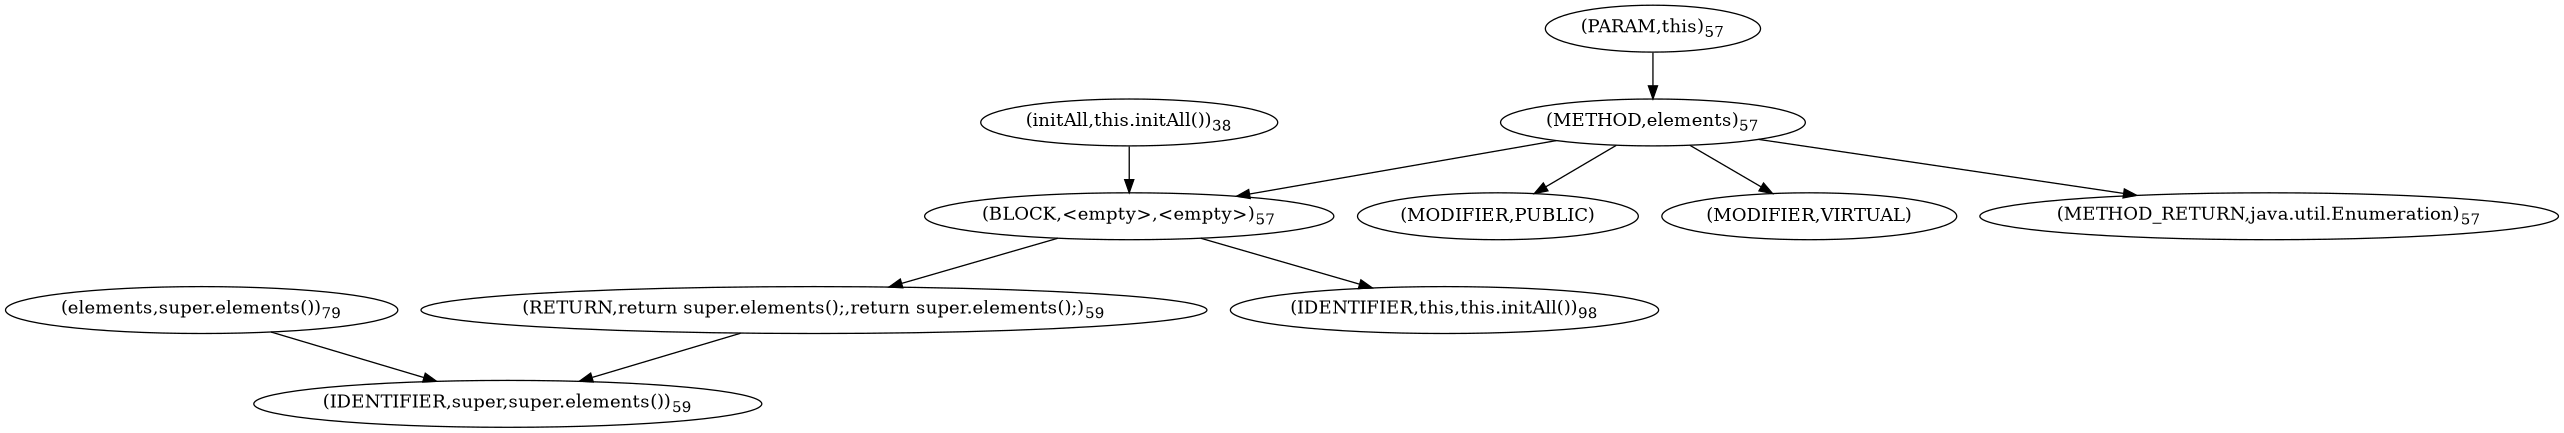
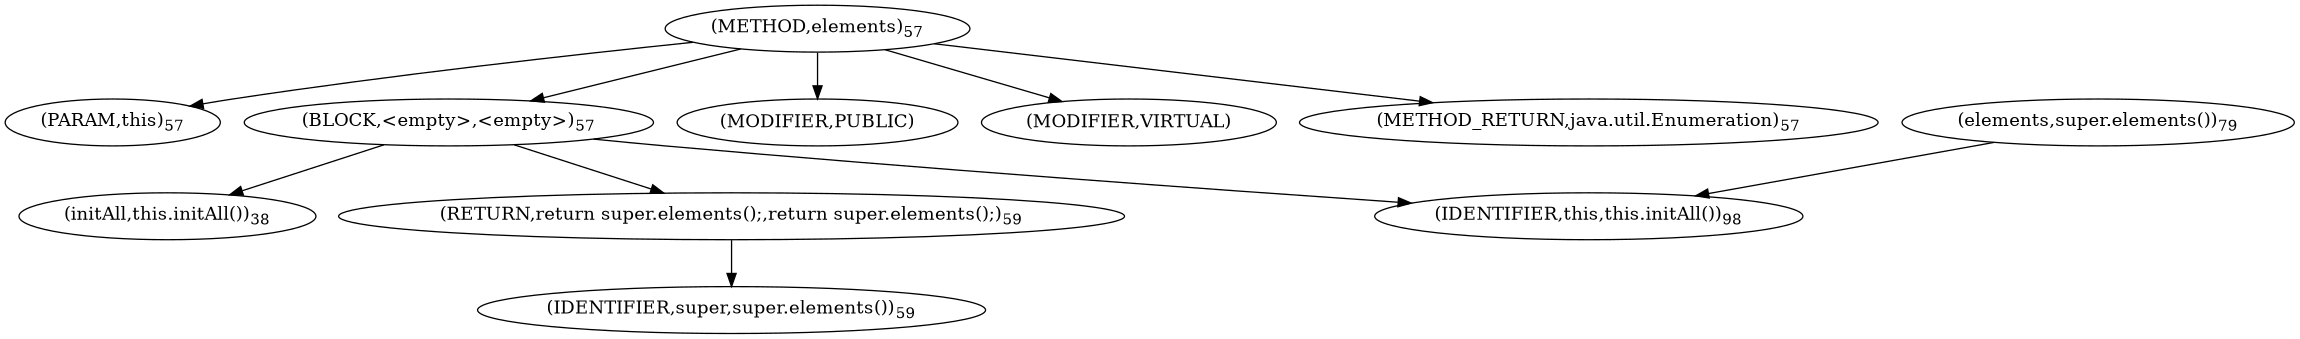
edge "(PARAM,this)" -> "(METHOD,elements)": reversed
edge "(initAll,this.initAll())" -> "(BLOCK,<empty>,<empty>)": reversed
edge "(elements,super.elements())" -> "(IDENTIFIER,super,super.elements())": now "(elements,super.elements())" -> "(IDENTIFIER,this,this.initAll())"
